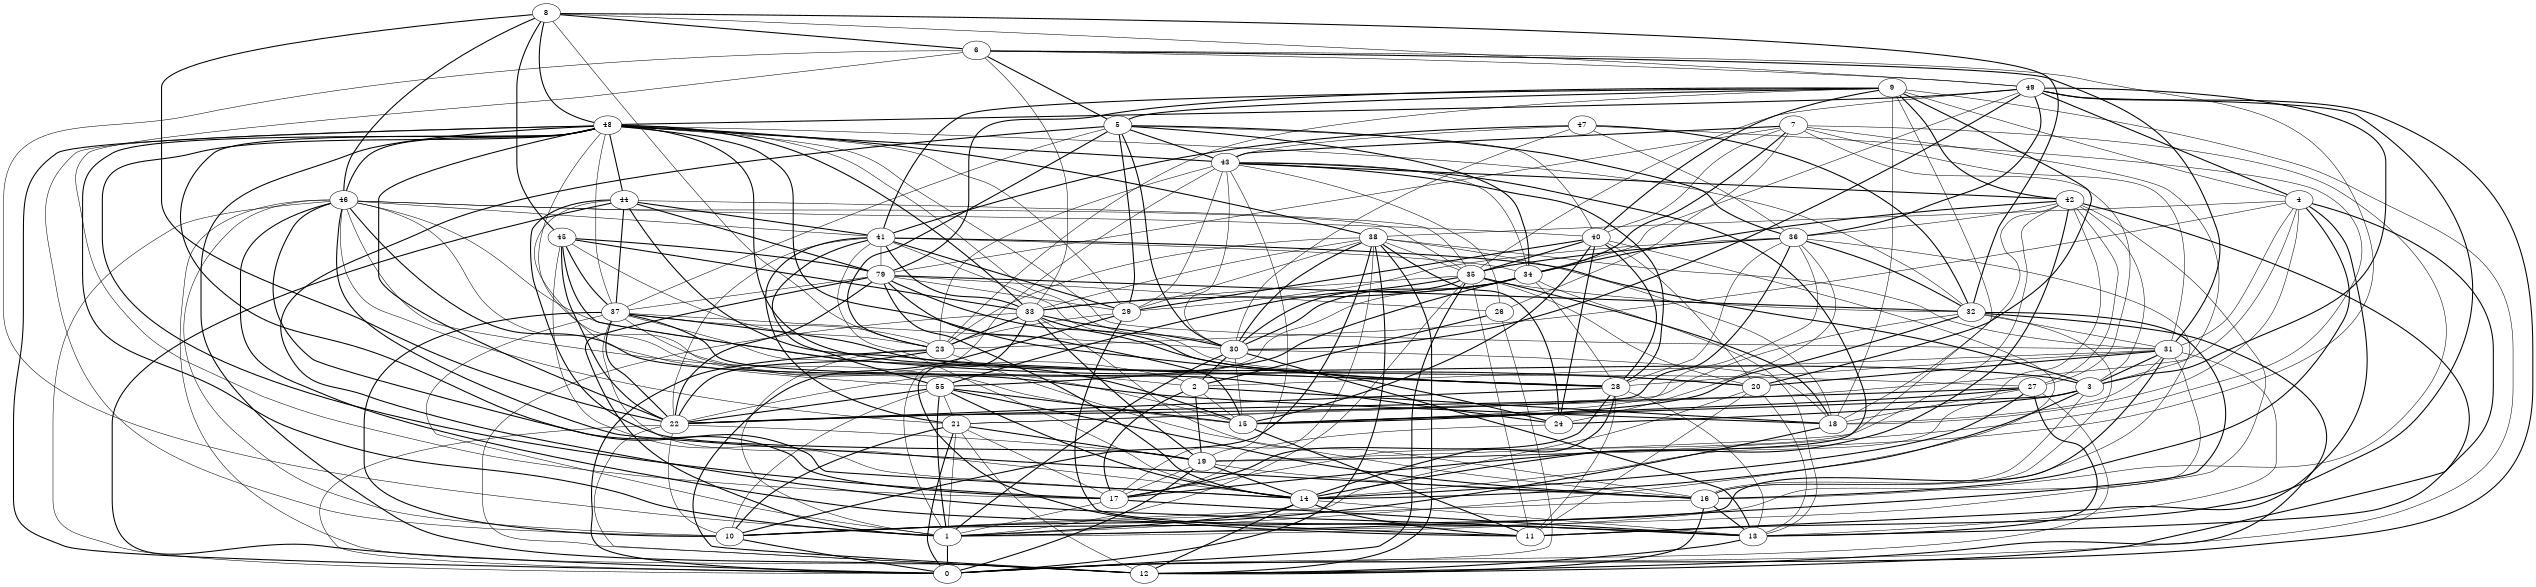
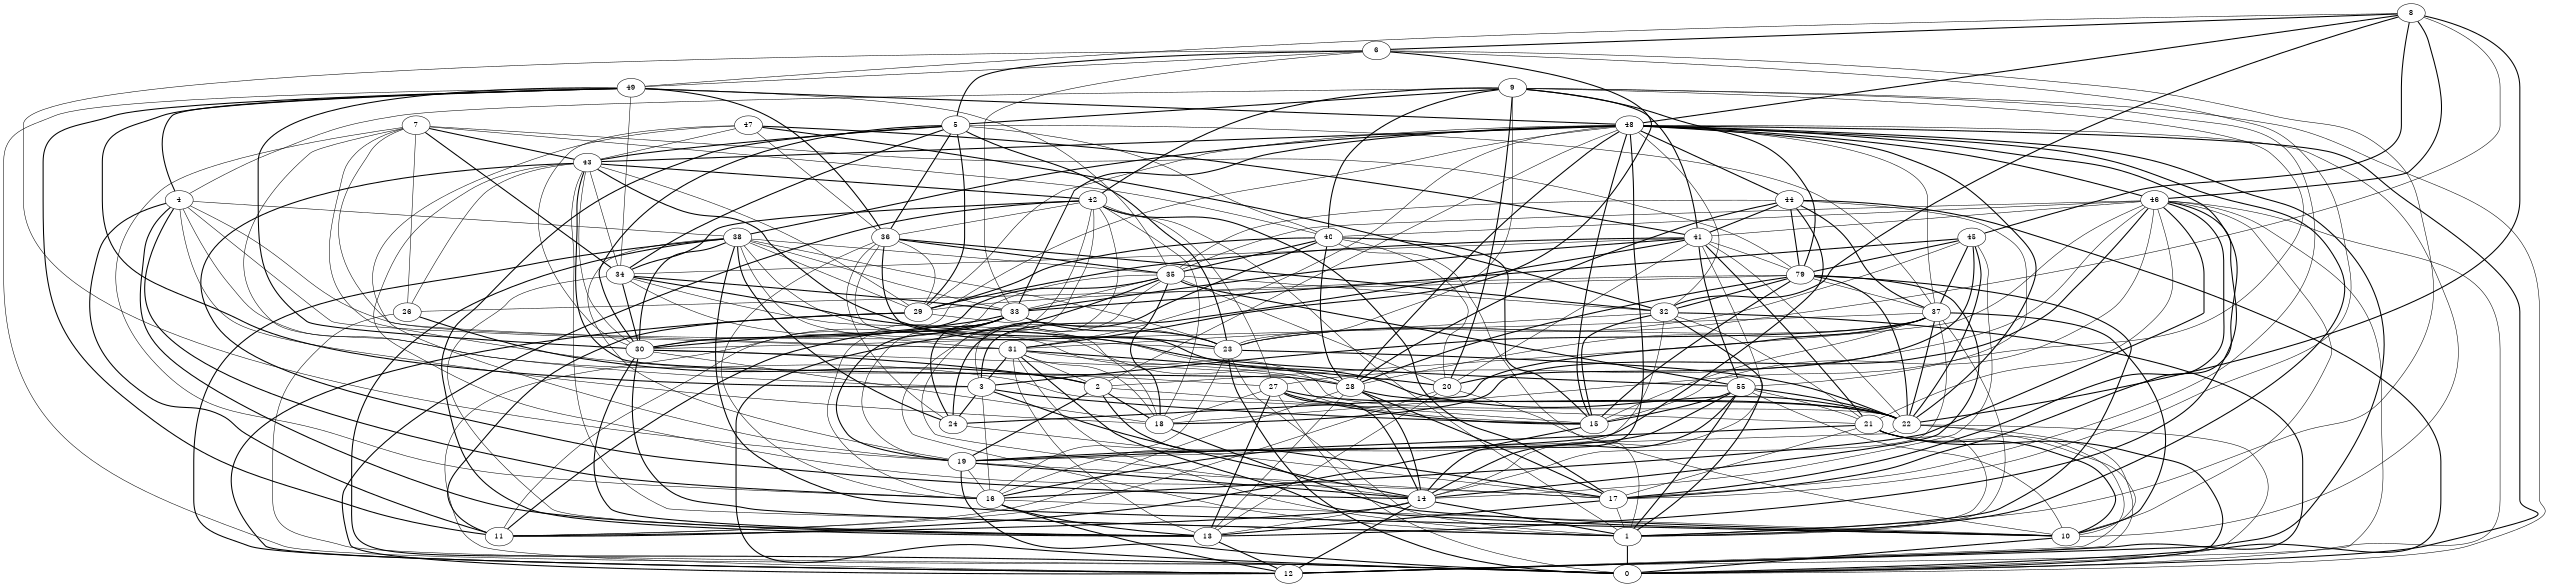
edge "43" -- "23": style solid -> bold
edge "36" -- "15": removed
edge "49" -- "0": style bold -> solid
